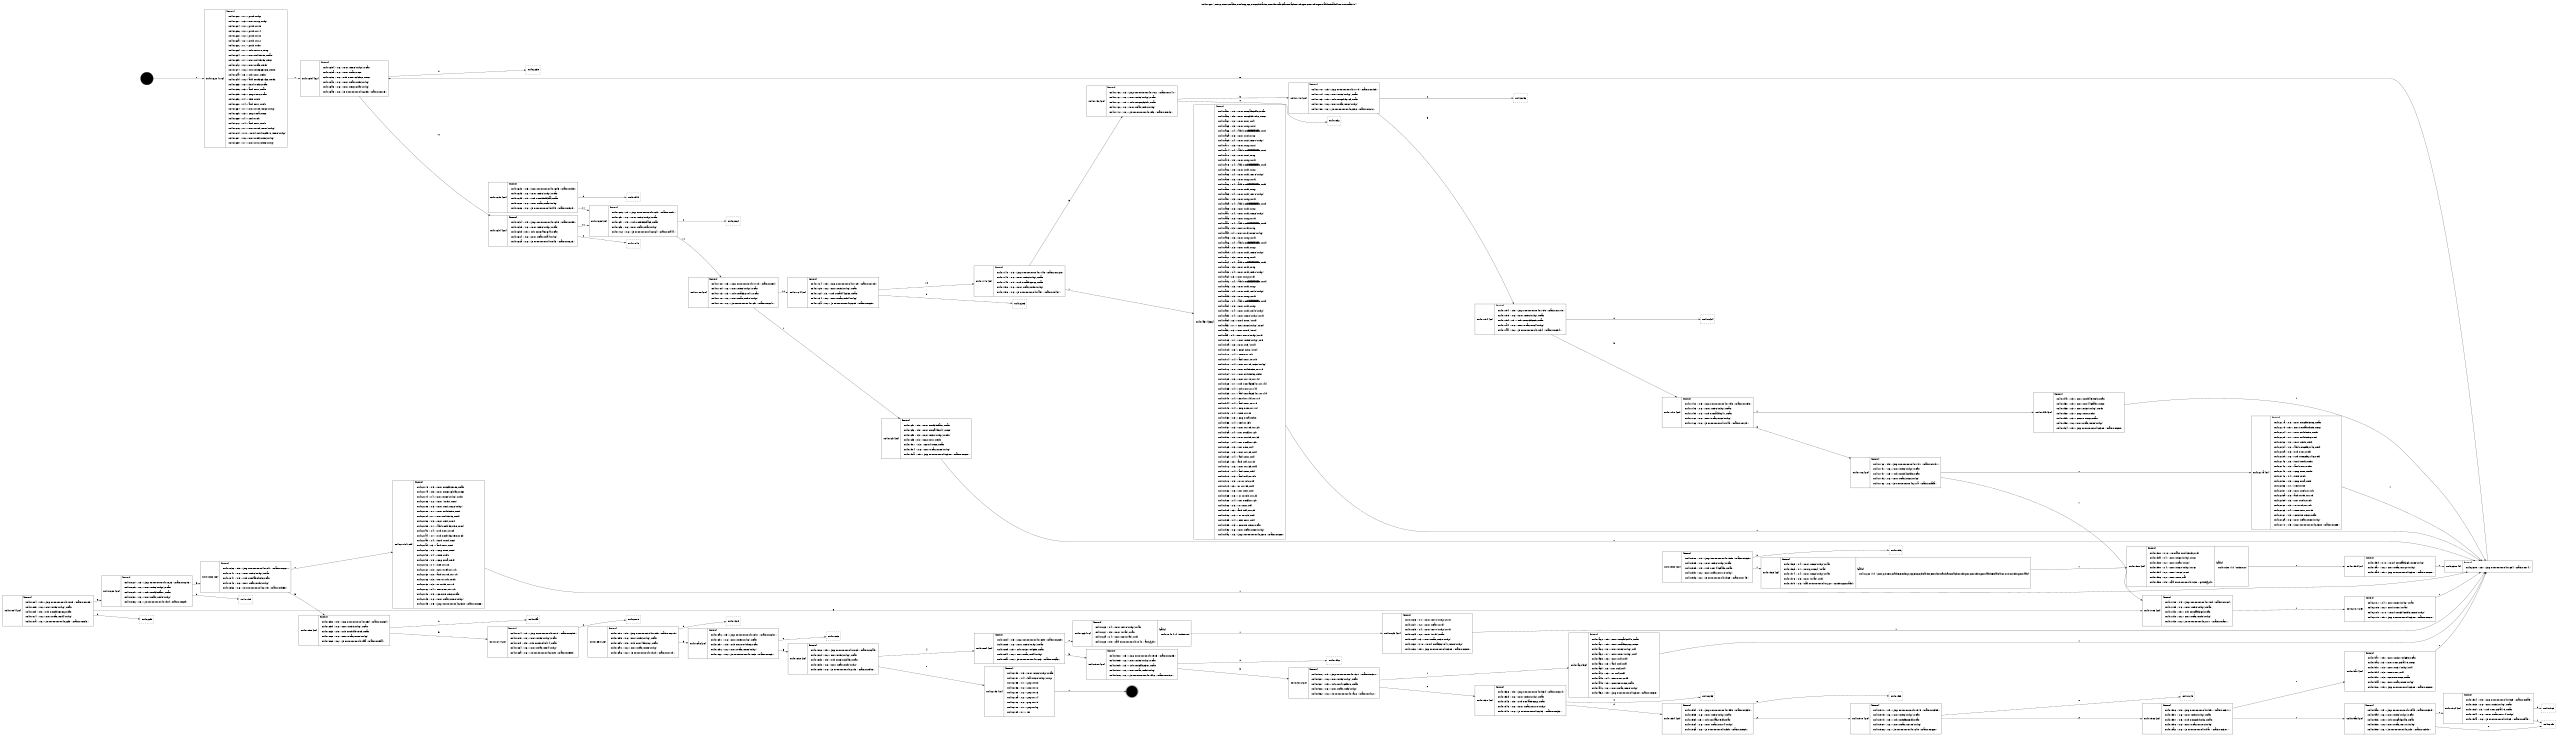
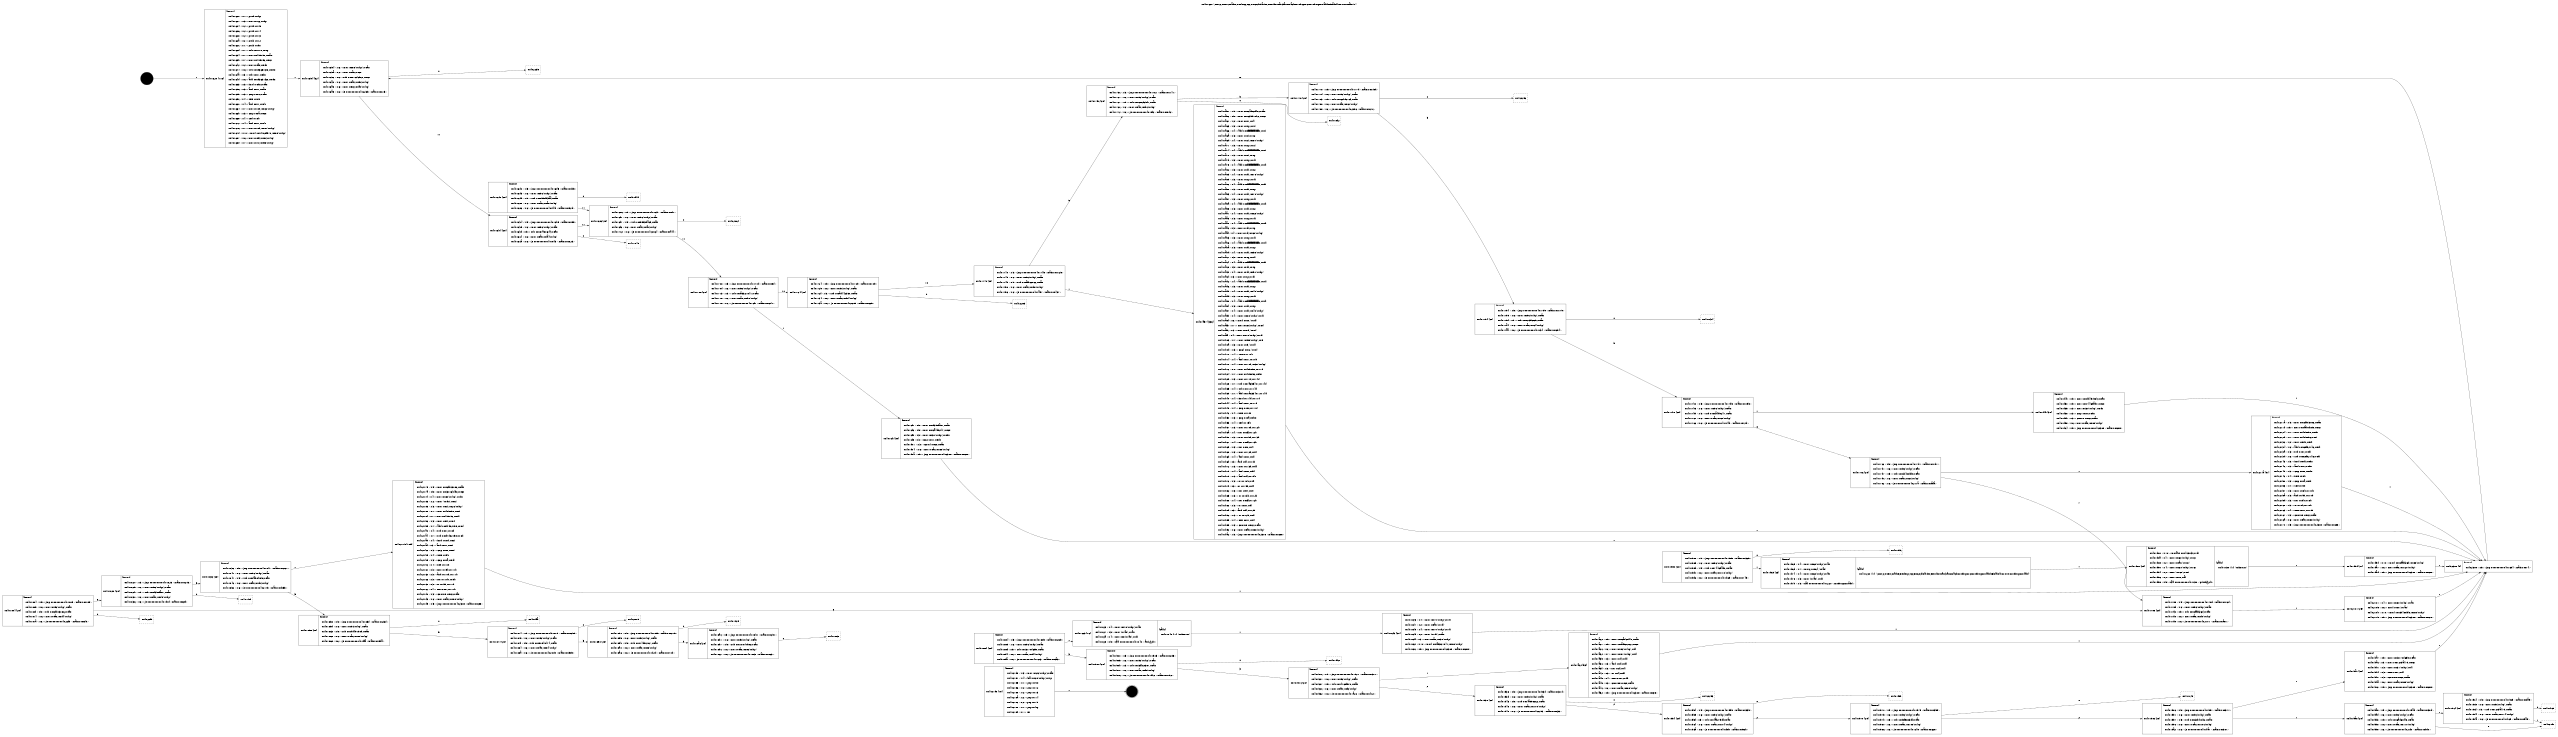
edge "0x401874 [28]" -> "0x401890 [28]": added, label "5"
node "0x4018c8 [28]": removed
